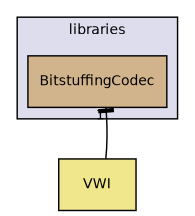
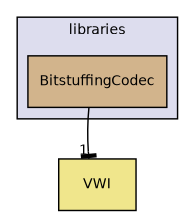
edge "VWI" -> "BitstuffingCodec": reversed
